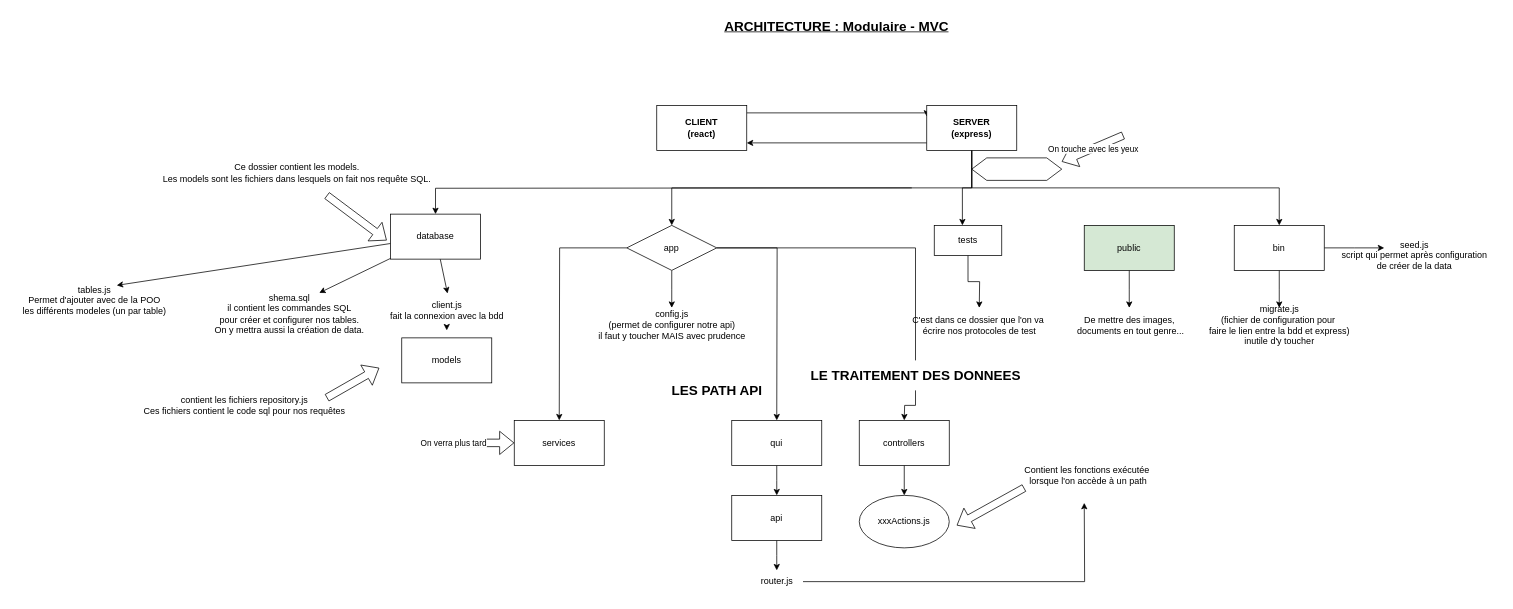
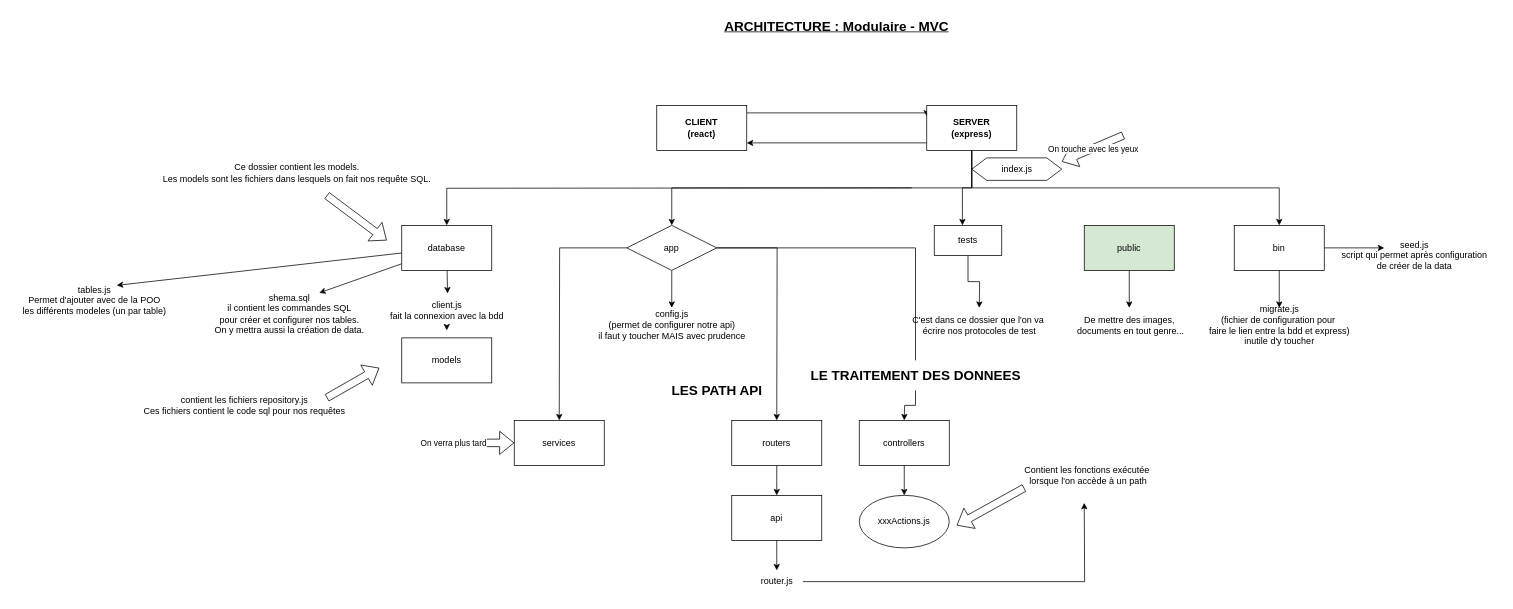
node "index.js": added
node "database": moved (435, 237) -> (447, 248)
node "qui": label "qui" -> "routers"
